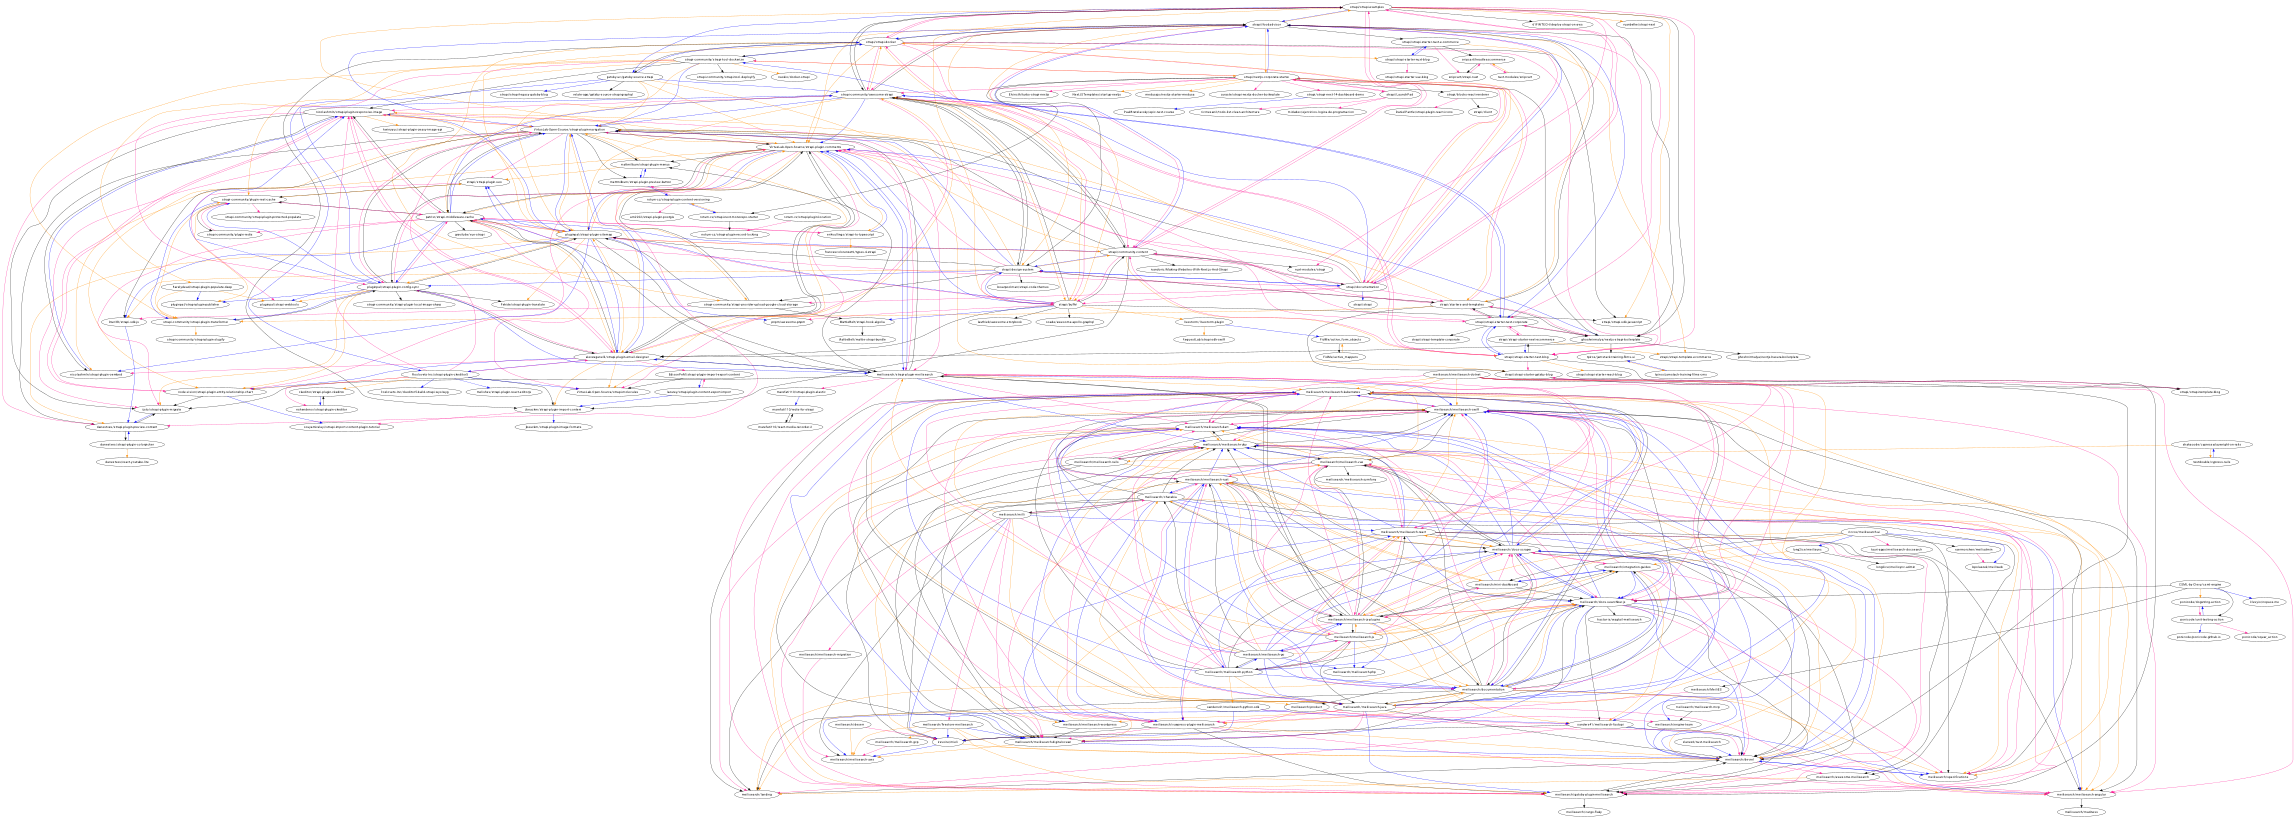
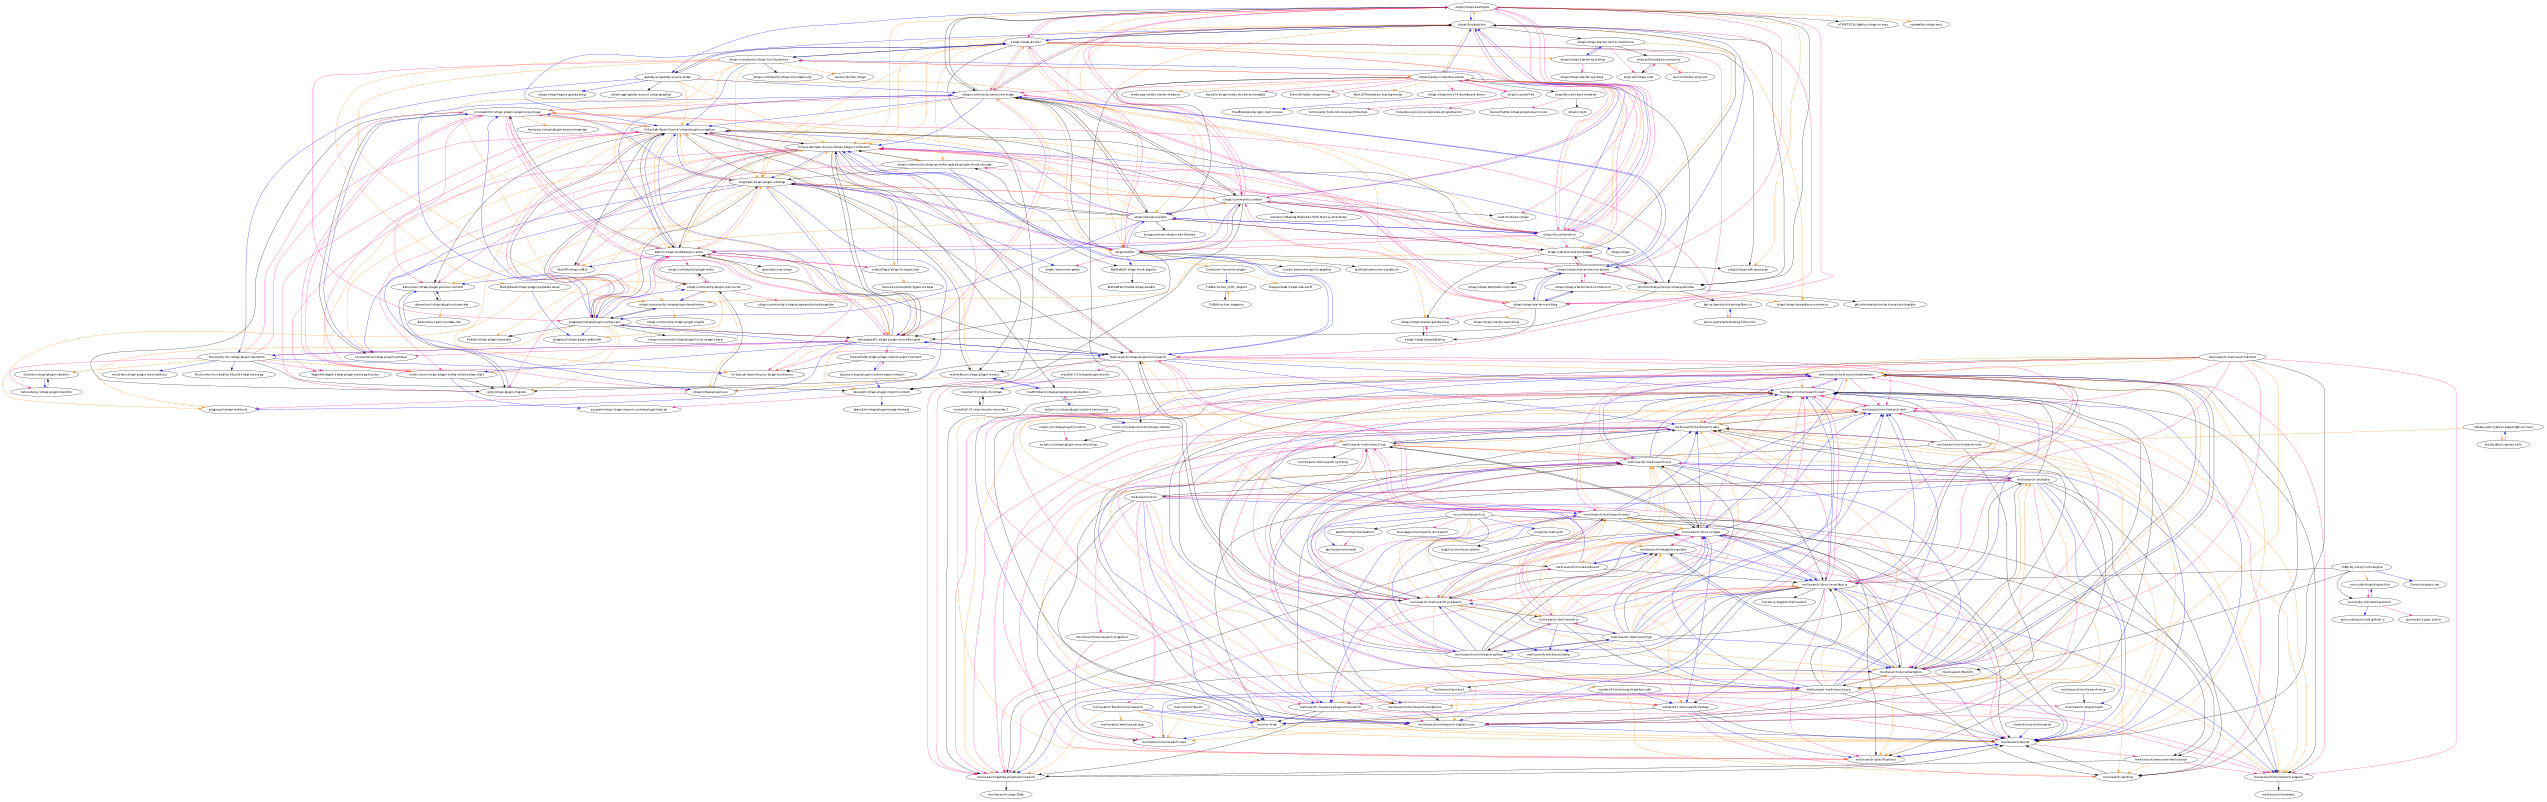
edge "strapi-community/strapi-tool-dockerize" -> "nicolashmln/strapi-plugin-responsive-image": color black -> darkorange
edge "strapi/strapi-examples" -> "strapi/strapi-starter-next-corporate": reversed
node "am2222/strapi-plugin-postgis": removed
node "ghoshnirmalya/nextjs-strapi-boilerplate": label "ghoshnirmalya/nextjs-strapi-boilerplate" -> "ghoshnirmalya/nextjs-strapi-publisher"
node "fagbokforlaget/strapi-plugin-wysiwyg-toastui": added
